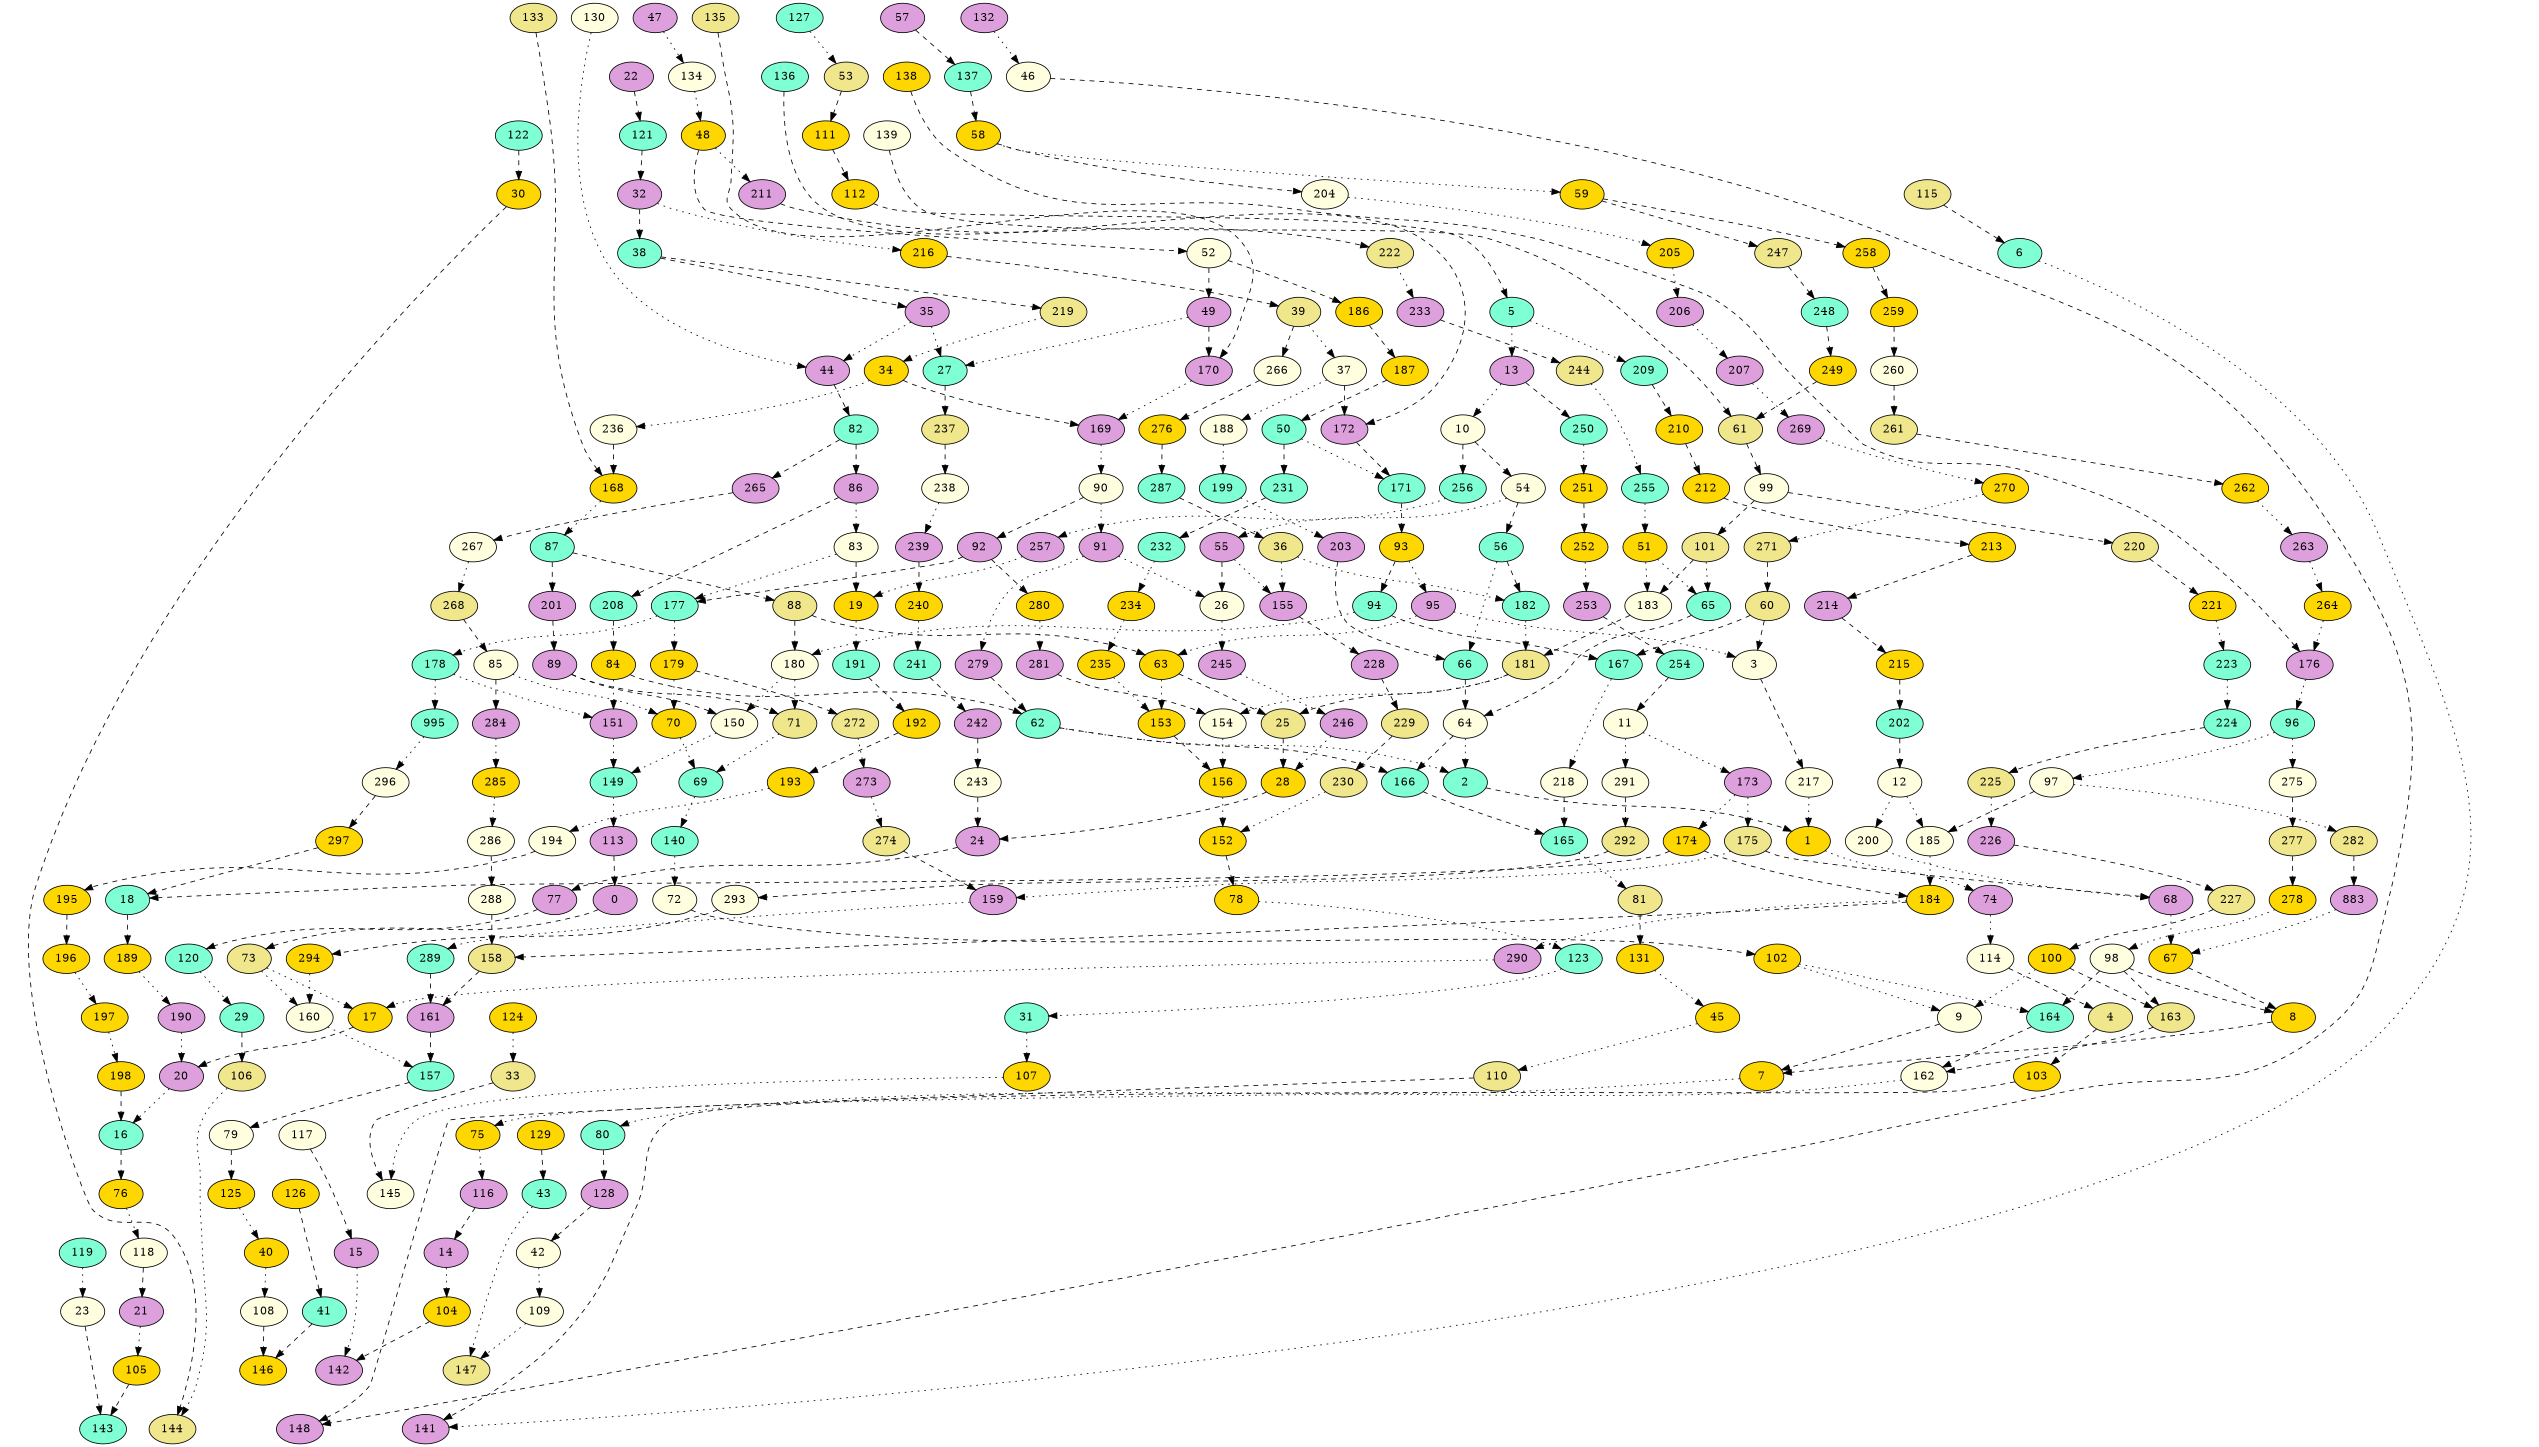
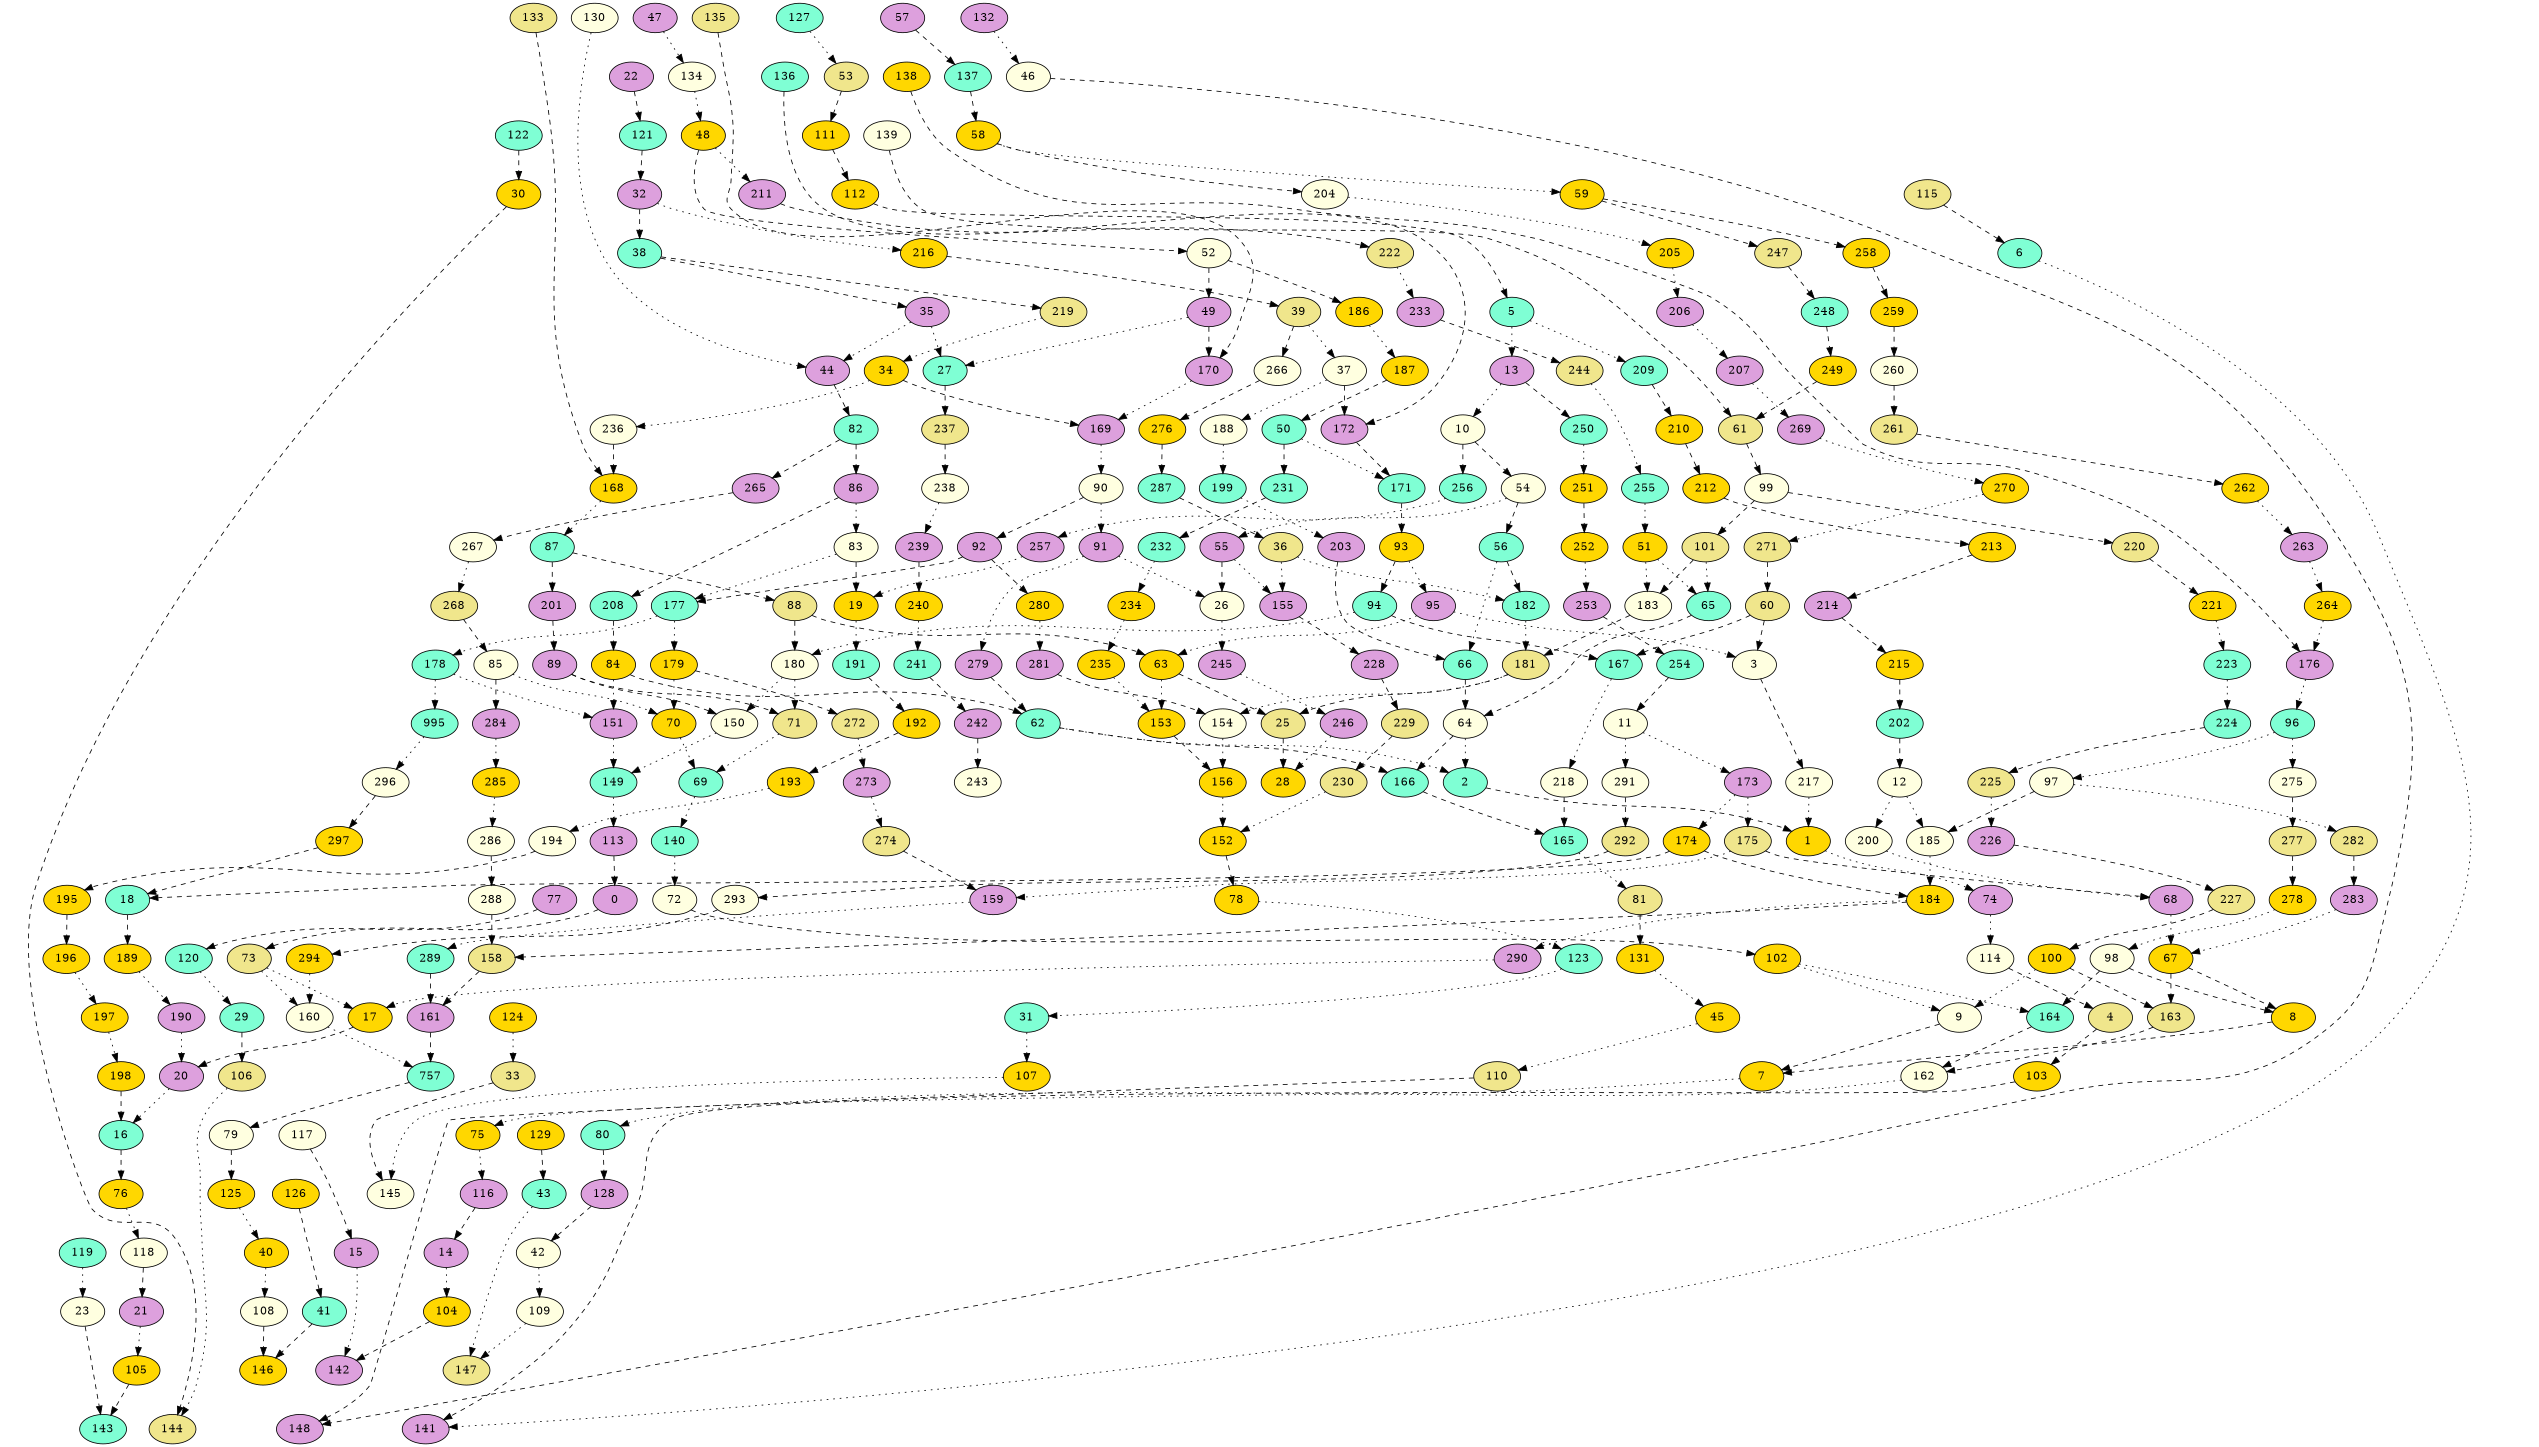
edge "186" -> "187": style dashed -> dotted
node "24": removed
node "883": label "883" -> "283"
edge "98" -> "163": now "67" -> "163"
node "157": label "157" -> "757"
